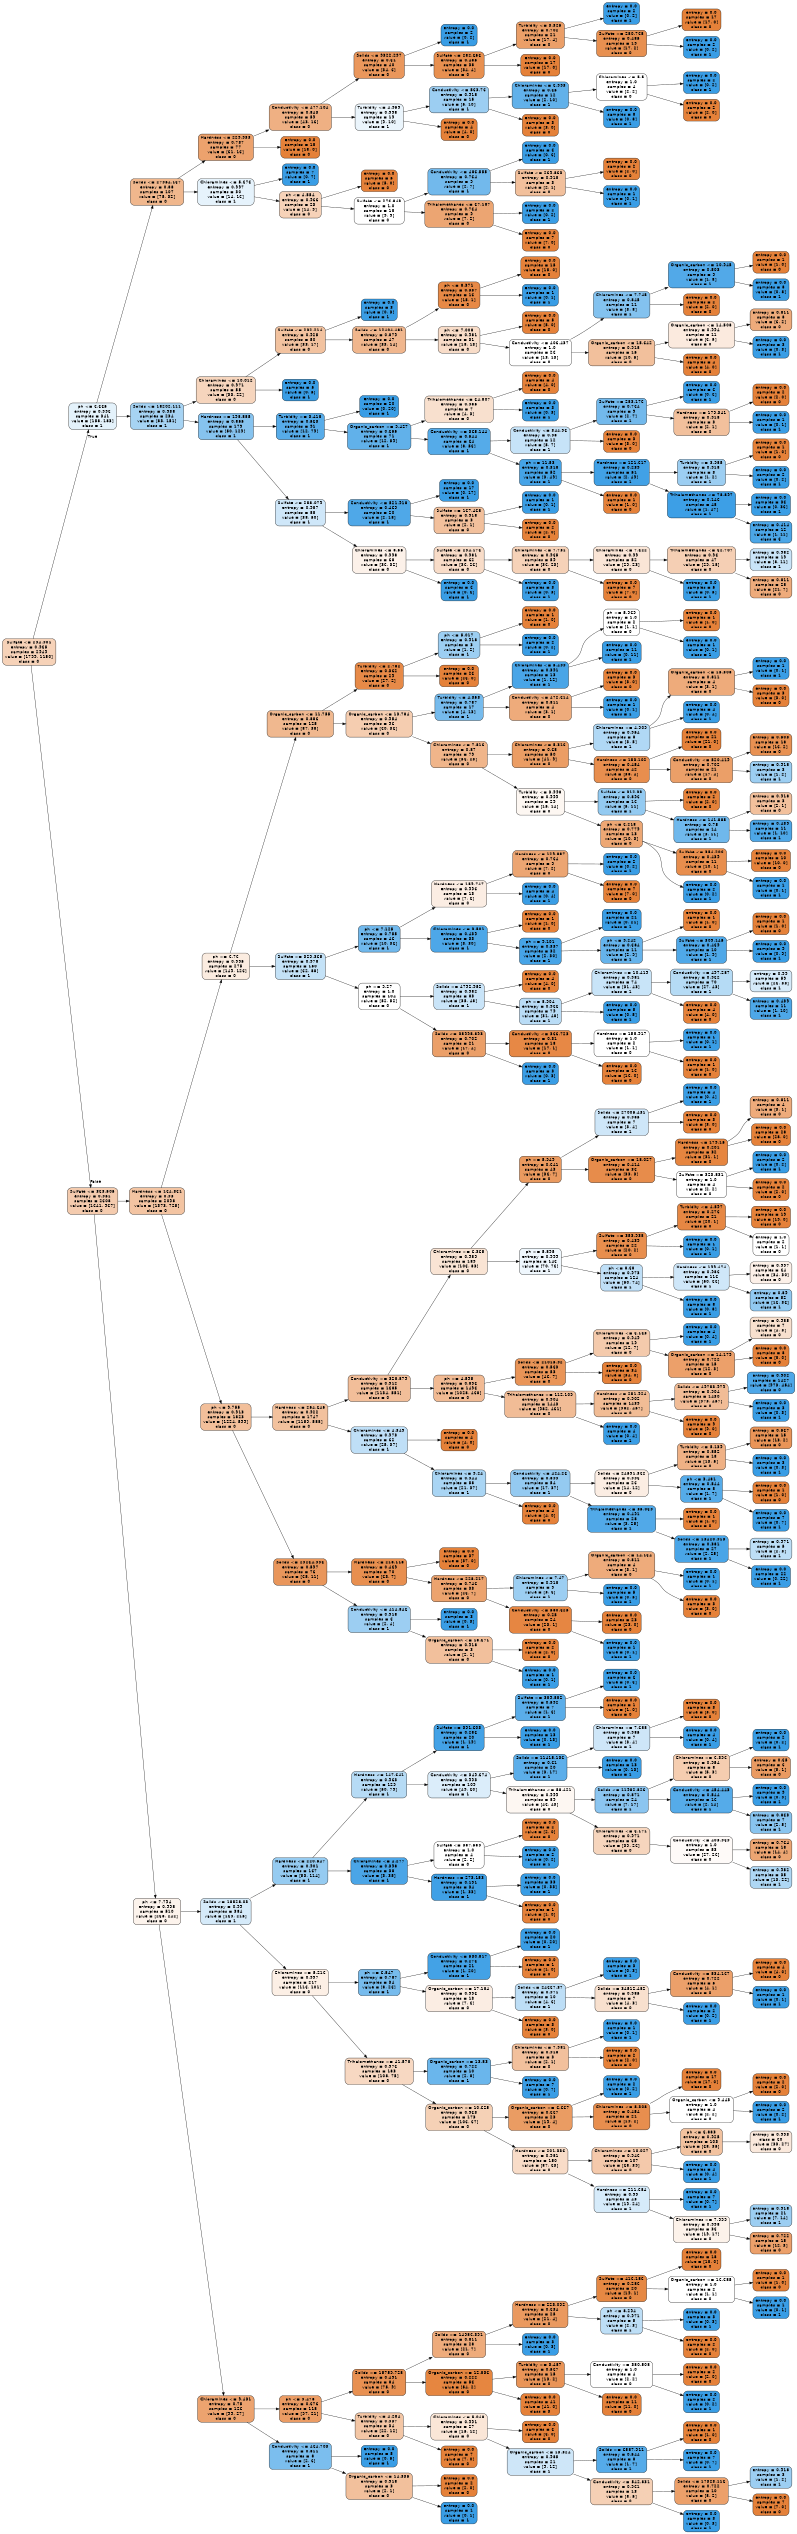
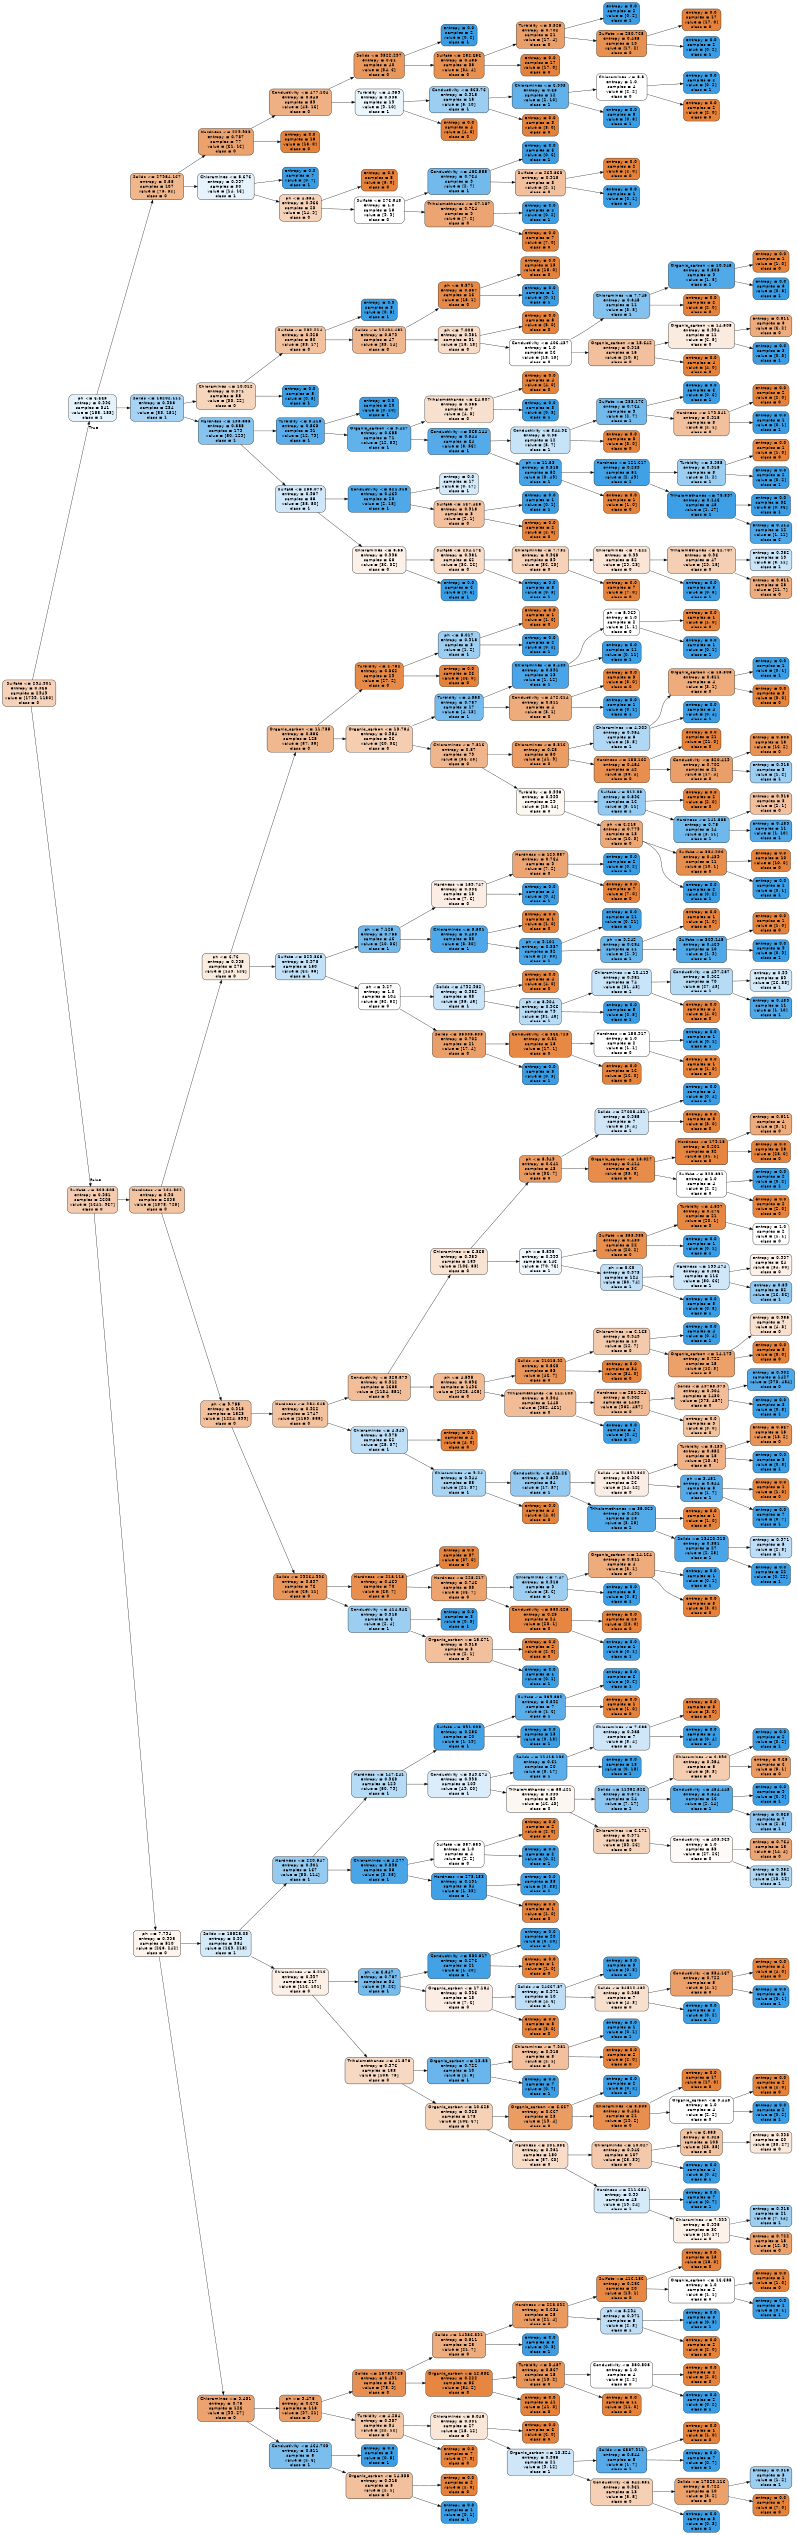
node "entropy = 0.0 samples = 17 value = [0, 17] class = 1": fillcolor #399de5 -> #d5eaf9
node "entropy = 0.0 samples = 19 value = [19, 0] class = 0": removed
node "entropy = 0.0 samples = 9 value = [9, 0] class = 0": fillcolor #e58139 -> #f2c29f
node "entropy = 0.993 class = 60 value = [33, 27] class = 0": label "entropy = 0.993 class = 60 value = [33, 27] class = 0" -> "entropy = 0.993 samples = 60 value = [33, 27] class = 0"
